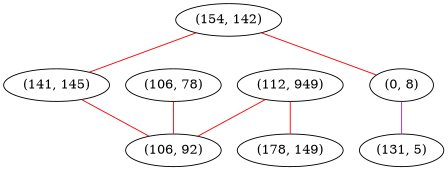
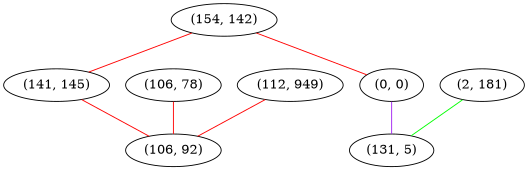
node "(0, 8)": label "(0, 8)" -> "(0, 0)"
node "(2, 181)": added
node "(178, 149)": removed
